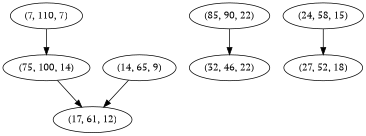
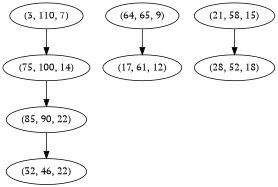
node "(7, 110, 7)": label "(7, 110, 7)" -> "(3, 110, 7)"
node "(24, 58, 15)": label "(24, 58, 15)" -> "(21, 58, 15)"
node "(14, 65, 9)": label "(14, 65, 9)" -> "(64, 65, 9)"
node "(27, 52, 18)": label "(27, 52, 18)" -> "(28, 52, 18)"
edge "(75, 100, 14)" -> "(17, 61, 12)": now "(75, 100, 14)" -> "(85, 90, 22)"
